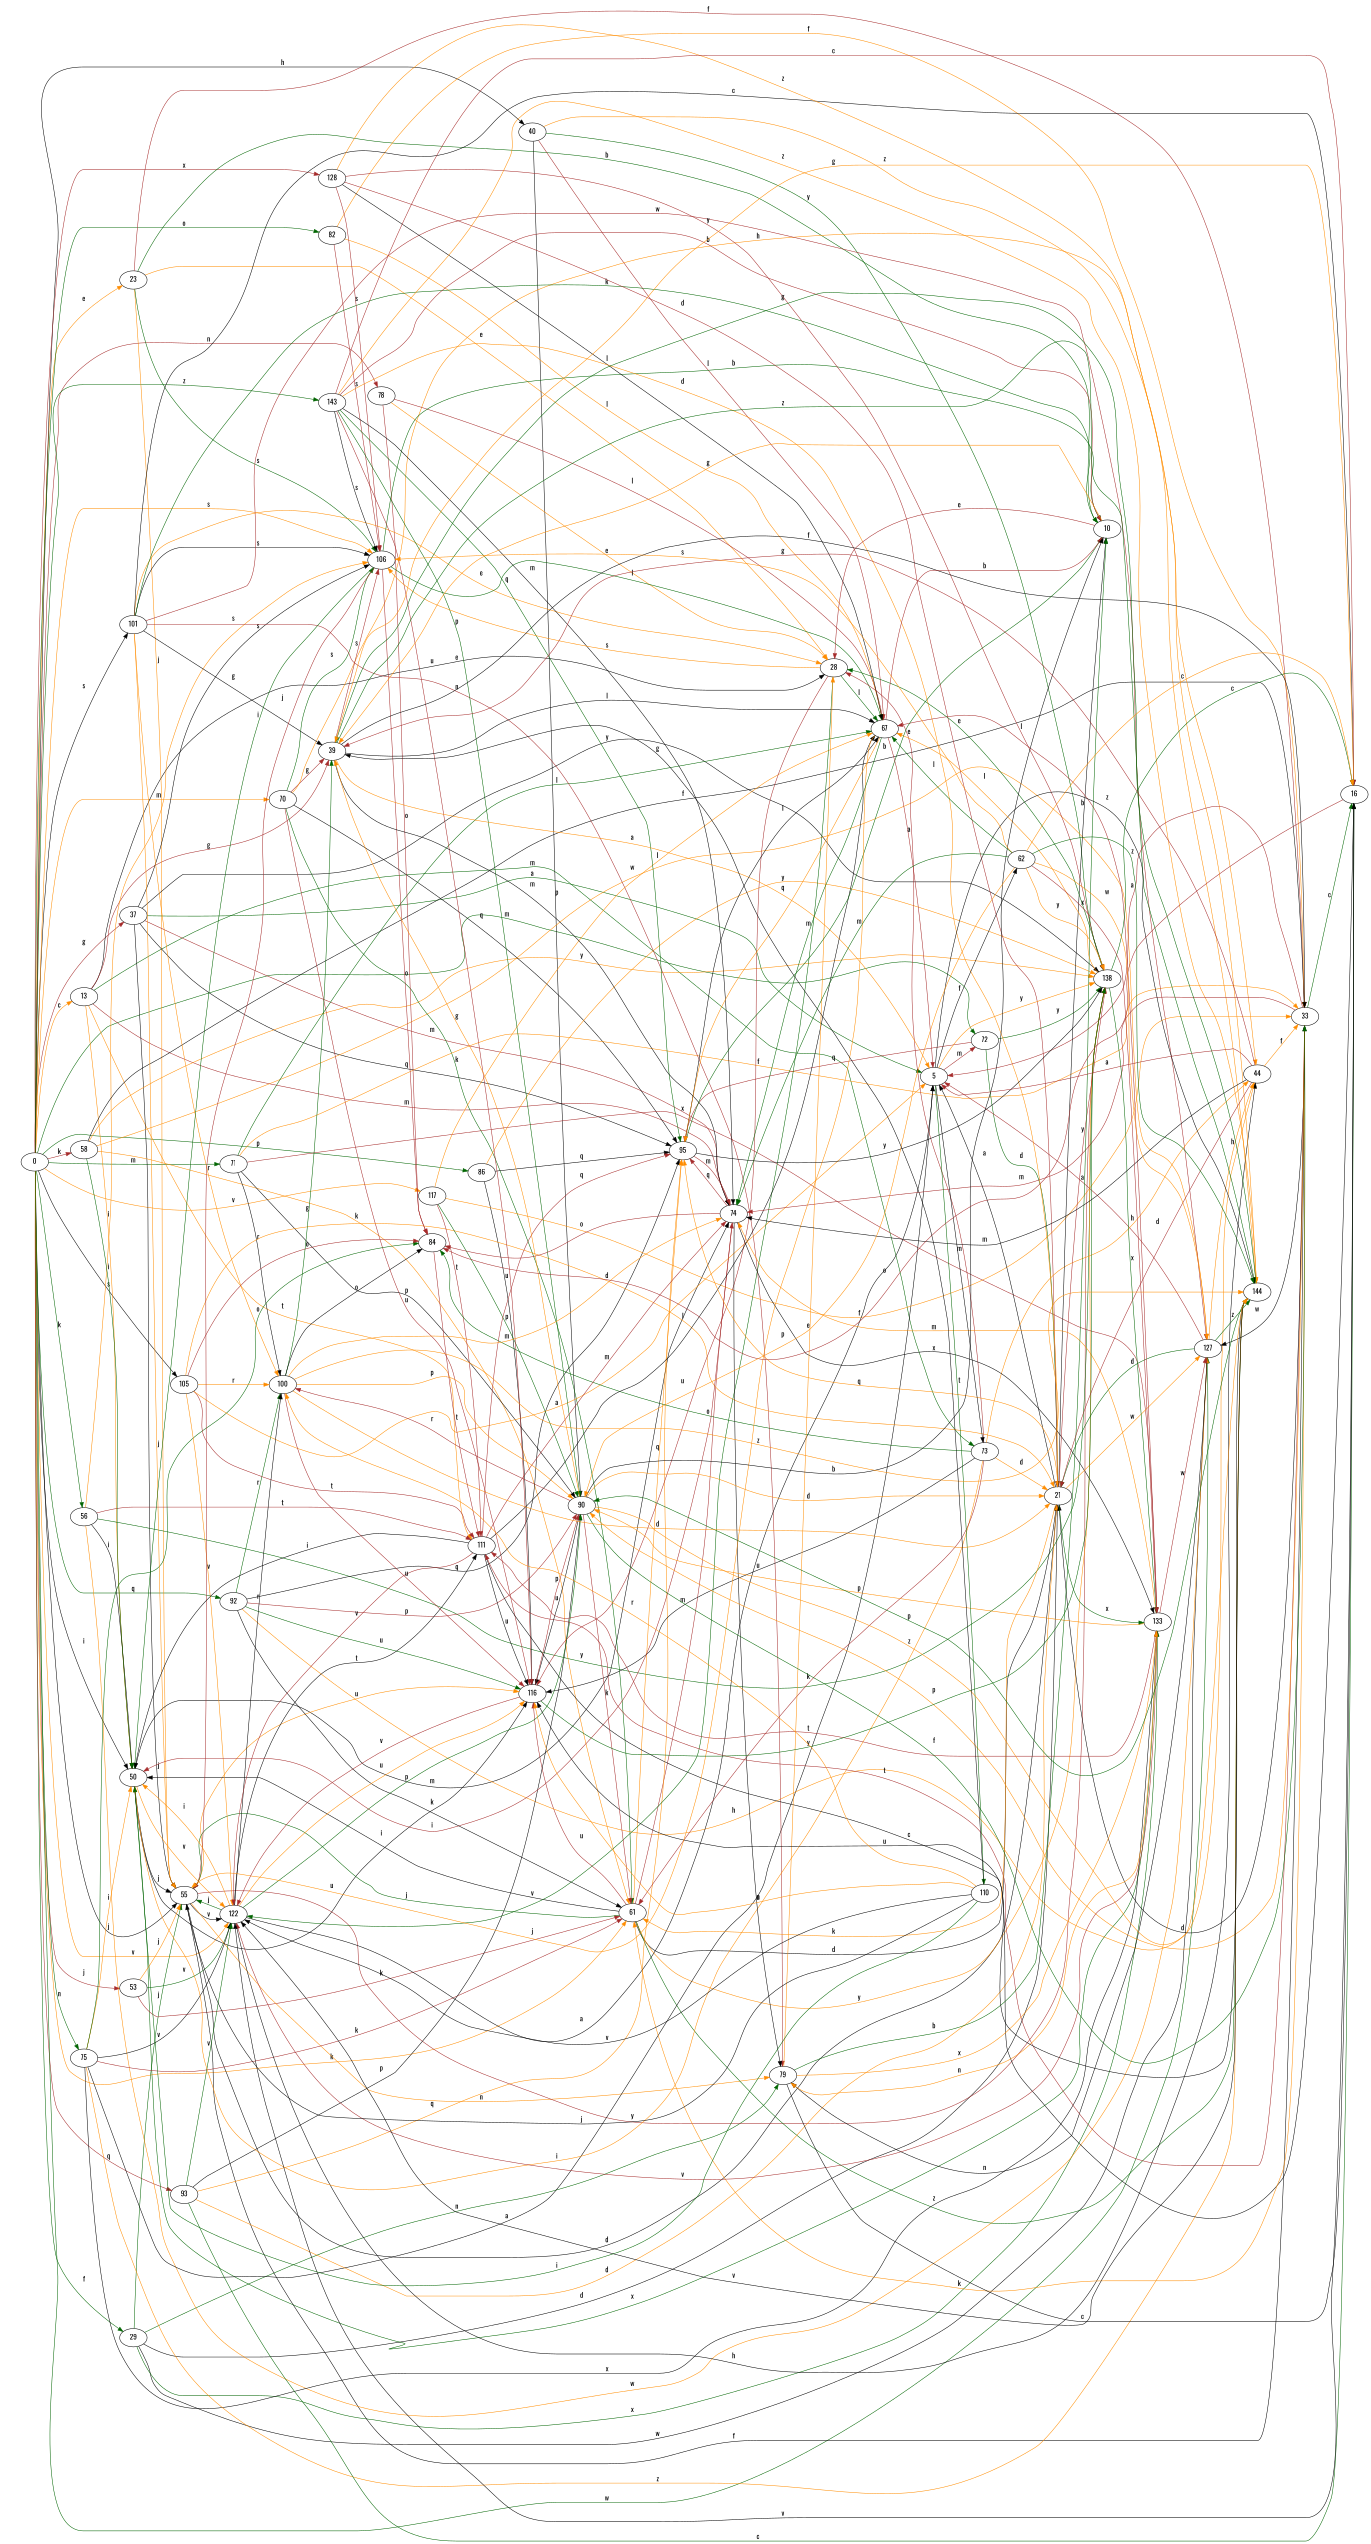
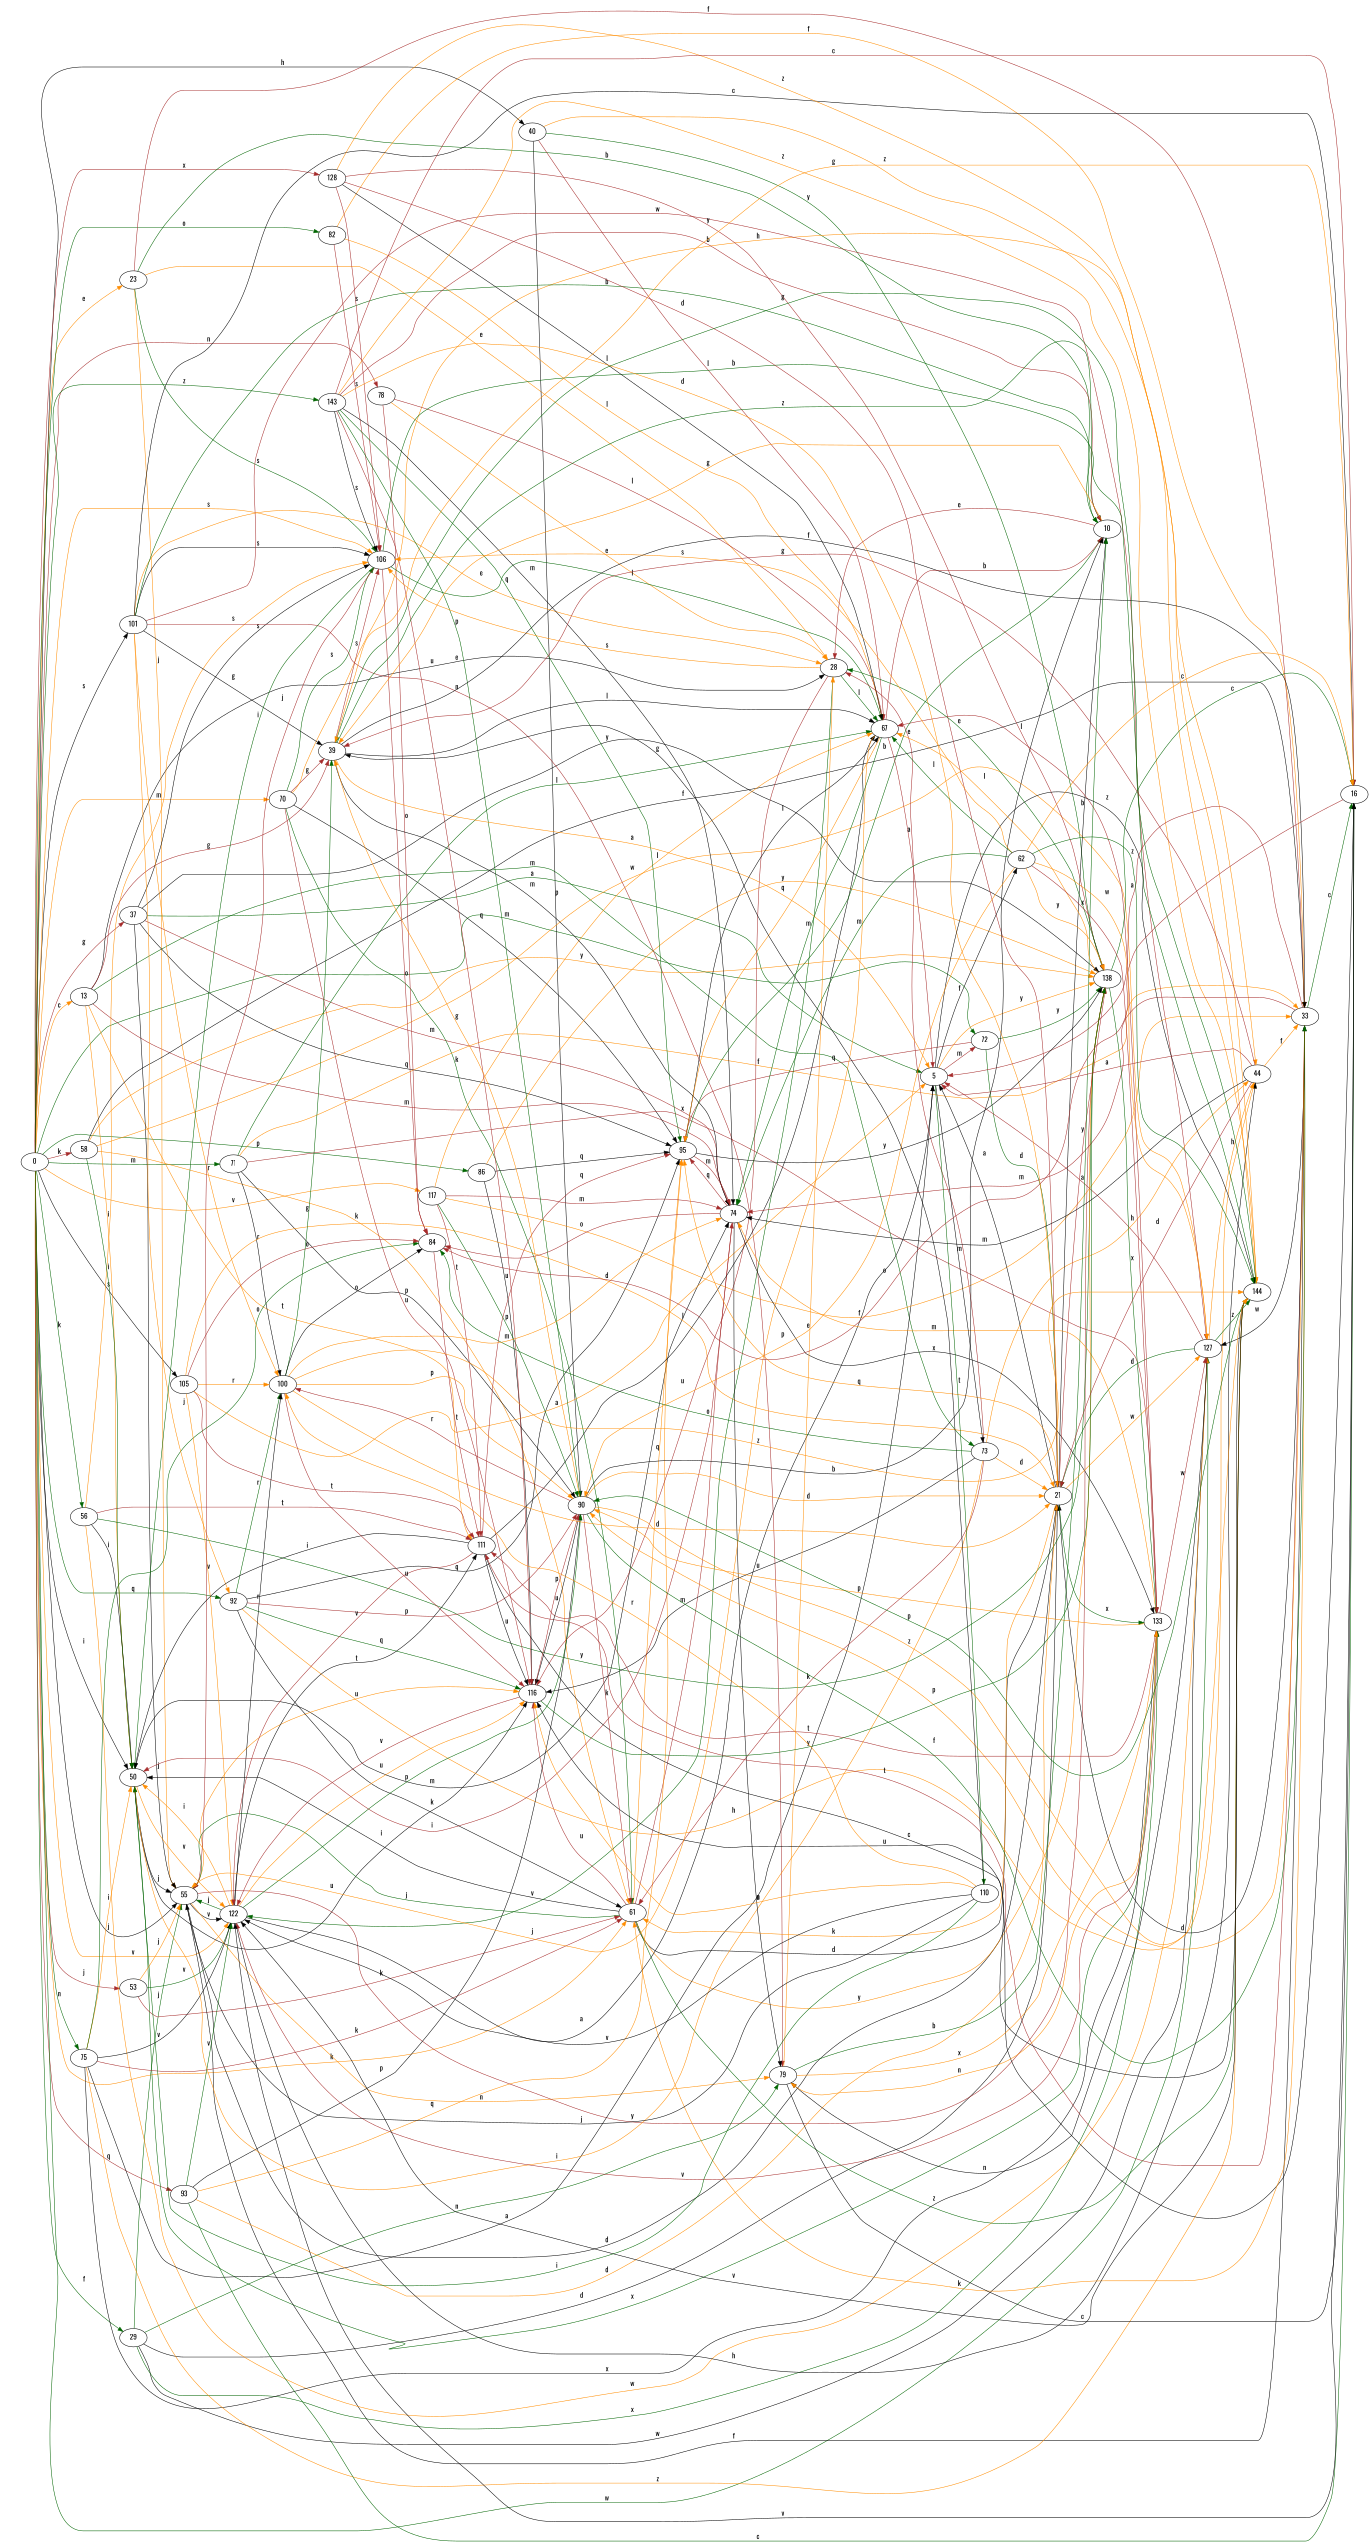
edge "101" -> "10": label "k" -> "b"
edge "101" -> "55": now "101" -> "92"
edge "111" -> "74": now "117" -> "74"
edge "92" -> "116": label "u" -> "q"
